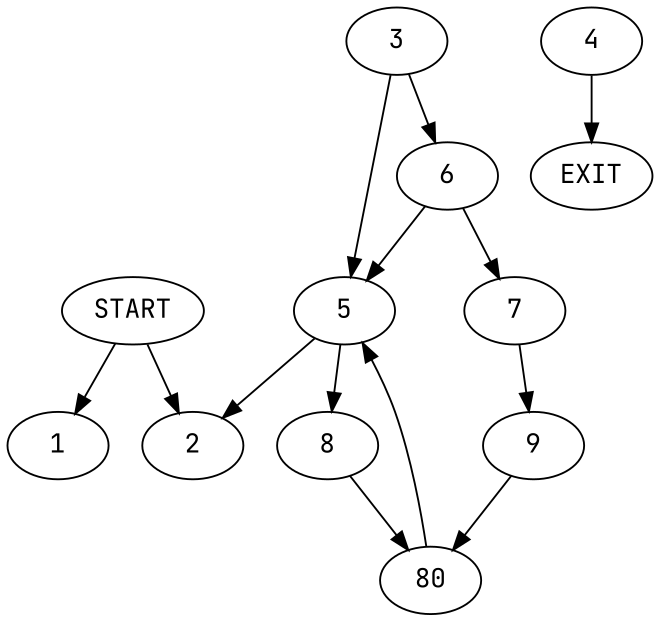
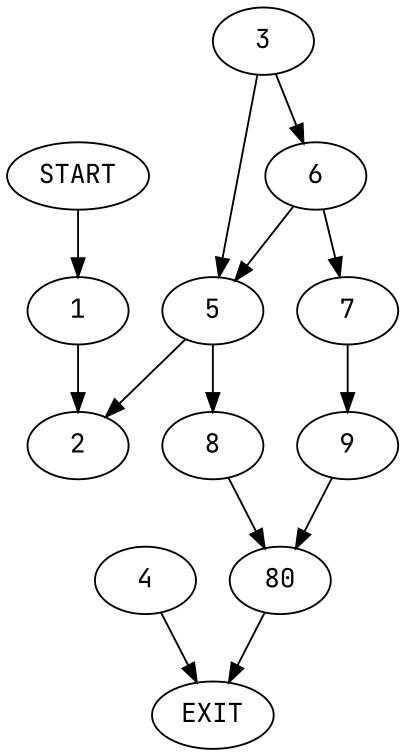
edge "START" -> "2": now "1" -> "2"
edge "80" -> "5": now "80" -> "EXIT"
